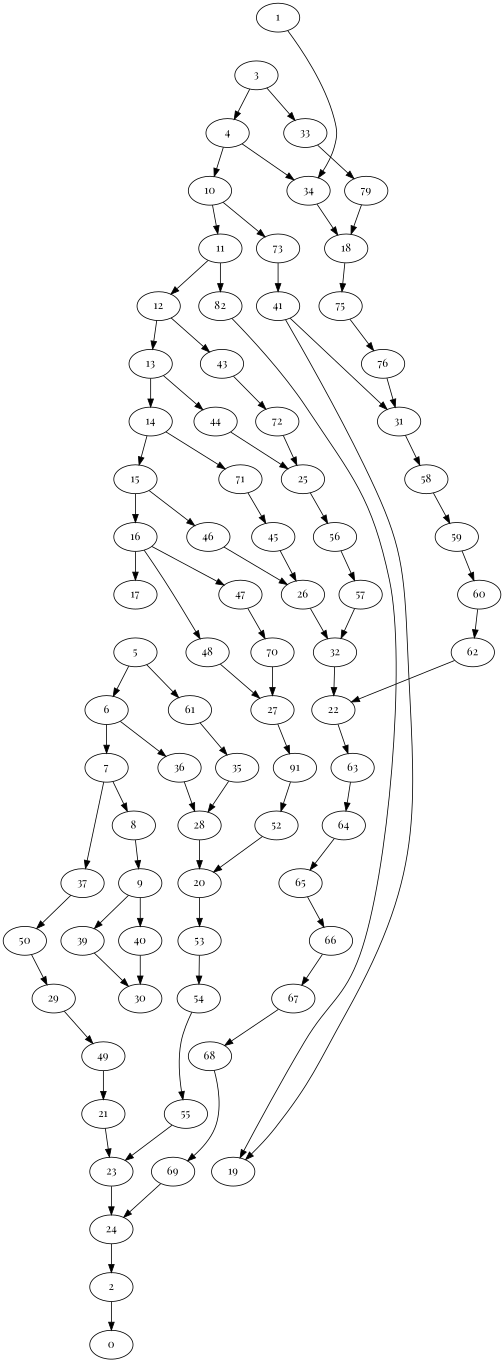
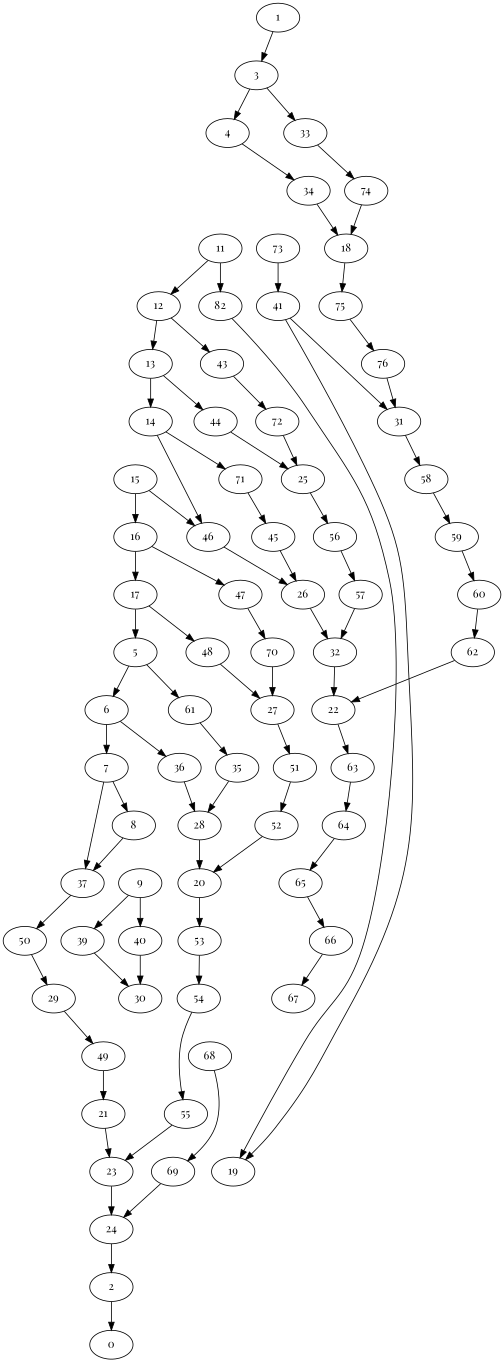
edge "1" -> "34": now "1" -> "3"
node "10": removed
node "79": label "79" -> "74"
edge "14" -> "15": now "14" -> "46"
edge "16" -> "48": now "17" -> "48"
edge "17" -> "5": added
node "91": label "91" -> "51"
edge "8" -> "9": now "8" -> "37"
edge "67" -> "68": removed
